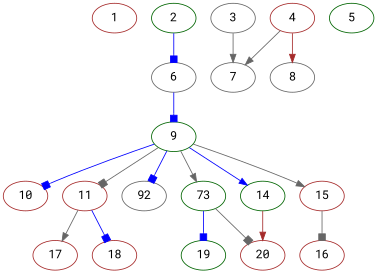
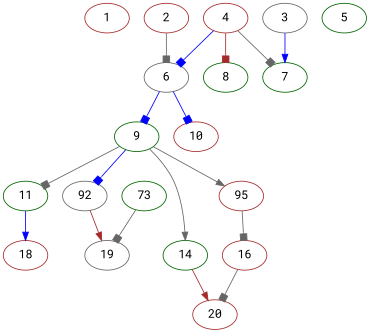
node "2": color darkgreen -> brown
edge "2" -> "6": color blue -> gray40
edge "3" -> "7": color gray40 -> blue
edge "4" -> "8": arrowhead normal -> box
edge "4" -> "6": added
edge "4" -> "7": arrowhead normal -> box
node "7": color gray40 -> darkgreen
node "8": color gray40 -> darkgreen
edge "9" -> "10": now "6" -> "10"
edge "9" -> "73": removed
edge "9" -> "14": color blue -> gray40
node "11": color brown -> darkgreen
node "15": label "15" -> "95"
edge "92" -> "19": added
edge "11" -> "18": arrowhead box -> normal
edge "73" -> "19": color blue -> gray40
edge "73" -> "20": now "16" -> "20"
node "17": removed
node "19": color darkgreen -> gray40
